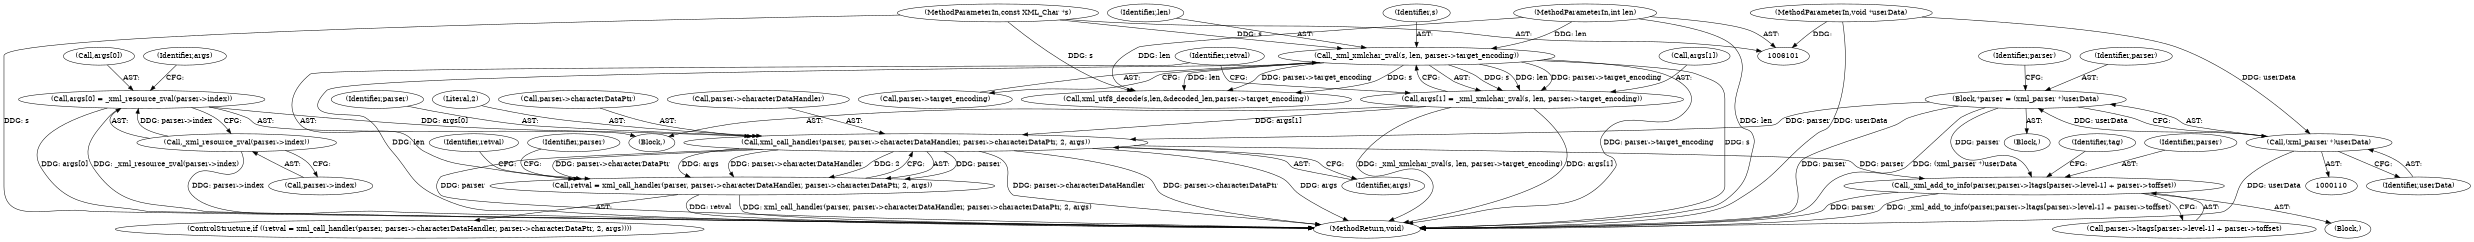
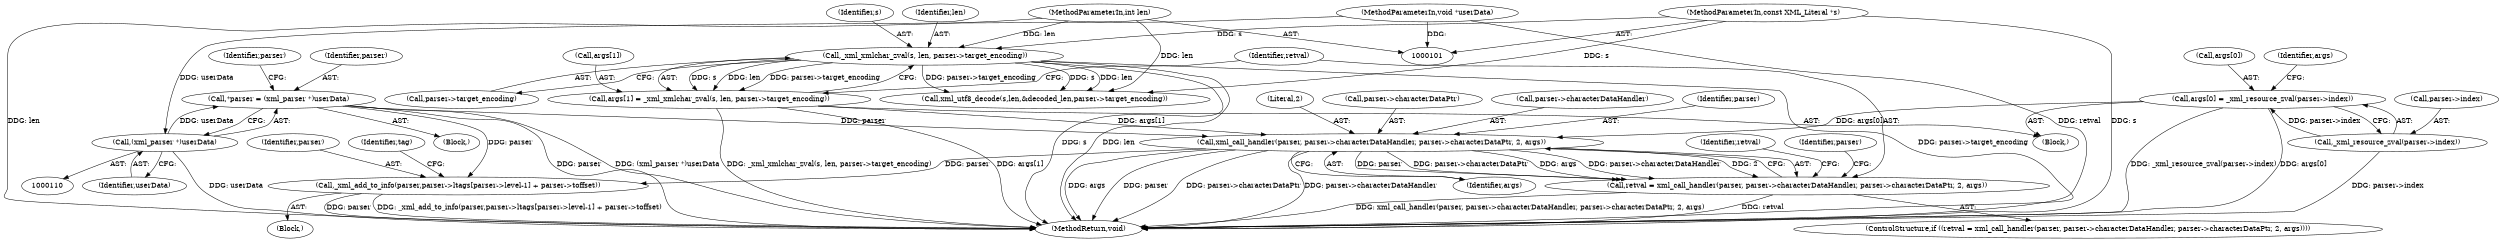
node "(MethodParameterIn,const XML_Char *s)": label "(MethodParameterIn,const XML_Char *s)" -> "(MethodParameterIn,const XML_Literal *s)"
node "1006101": label "1006101" -> "1000101"
node "(Block,*parser = (xml_parser *)userData)": label "(Block,*parser = (xml_parser *)userData)" -> "(Call,*parser = (xml_parser *)userData)"
edge "(MethodParameterIn,void *userData)" -> "(MethodReturn,void)": label "DDG: userData" -> "DDG: retval"
edge "(Call,_xml_resource_zval(parser->index))" -> "(Call,parser->index)": removed, label "CFG:"
node "(Call,parser->ltags[parser->level-1] + parser->toffset)": removed
